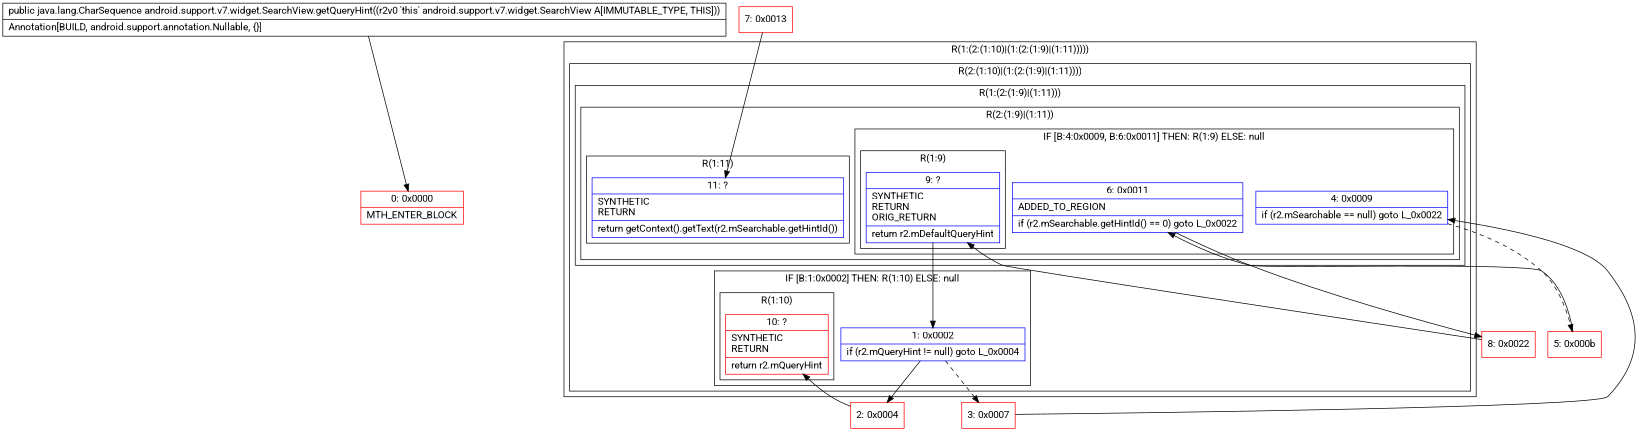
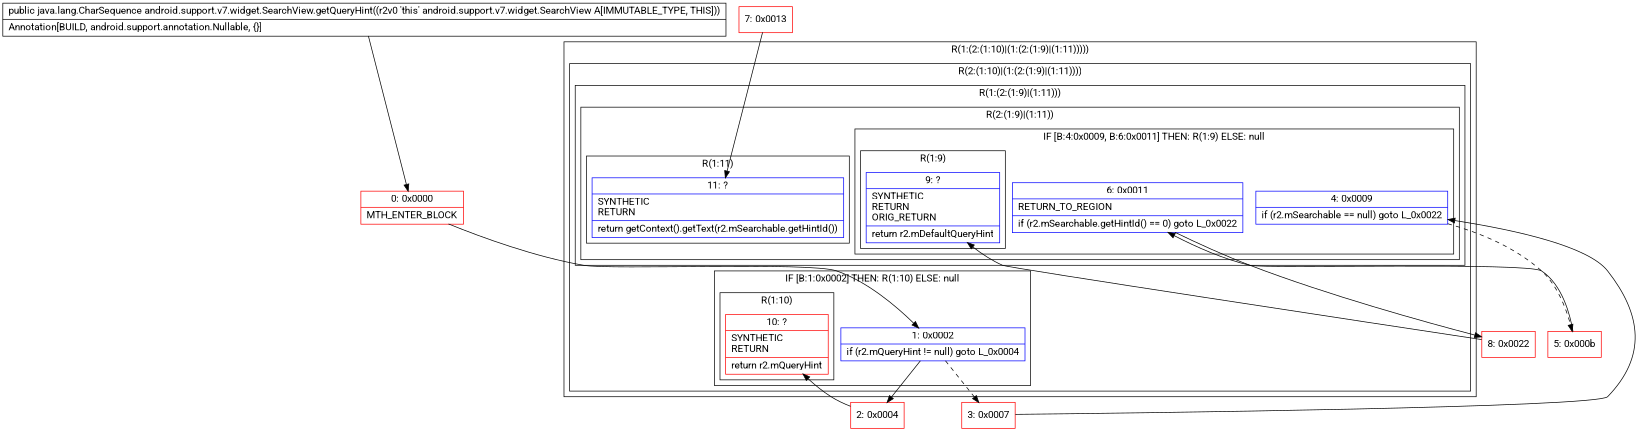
node "6: 0x0011": text "ADDED_TO_REGION" -> "RETURN_TO_REGION"
edge "9: ?" -> "1: 0x0002": now "0: 0x0000" -> "1: 0x0002"
